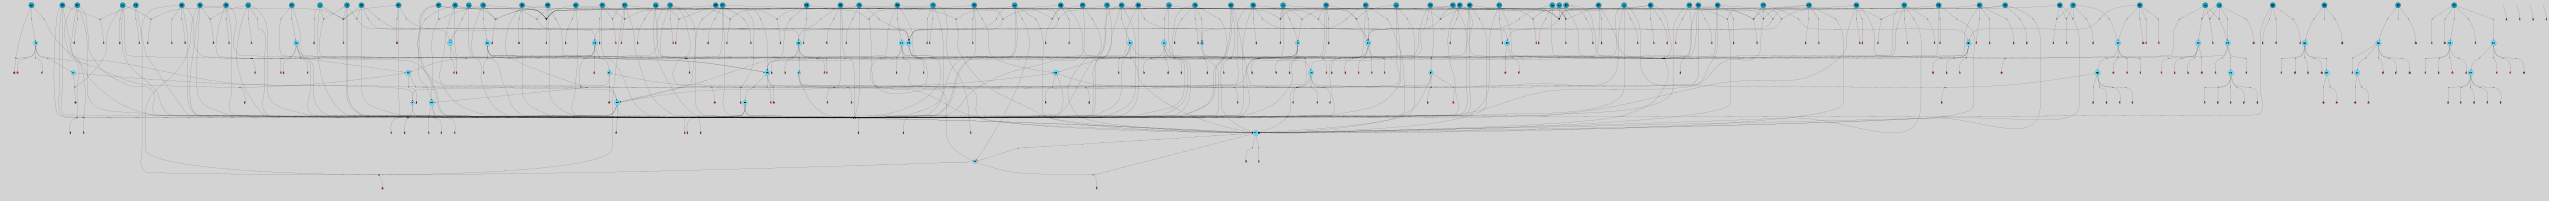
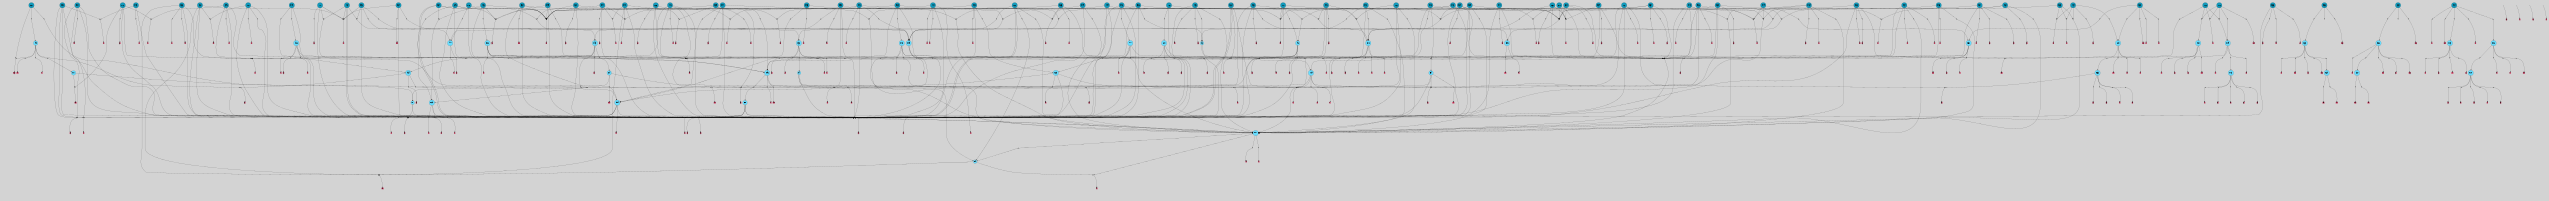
node "T501": label "T501" -> "T701"
